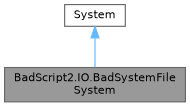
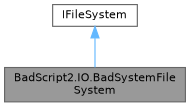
node "System": label "System" -> "IFileSystem"
